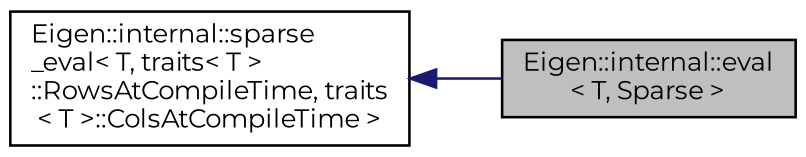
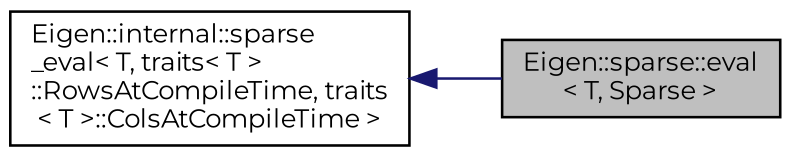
node "Eigen::internal::eval < T, Sparse >": label "Eigen::internal::eval < T, Sparse >" -> "Eigen::sparse::eval < T, Sparse >"
